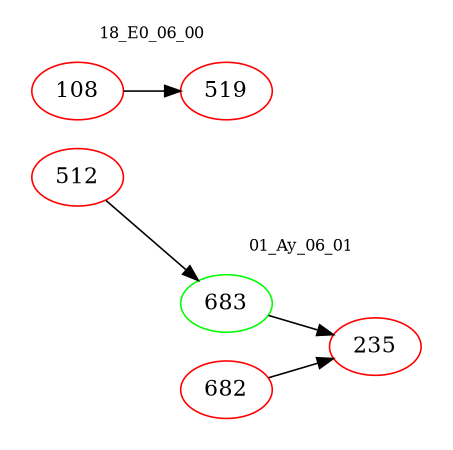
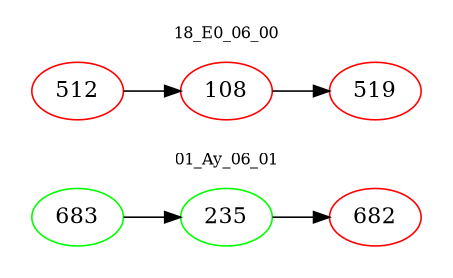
edge "512" -> "683": now "512" -> "108"
node "235": color red -> green
edge "682" -> "235": reversed
